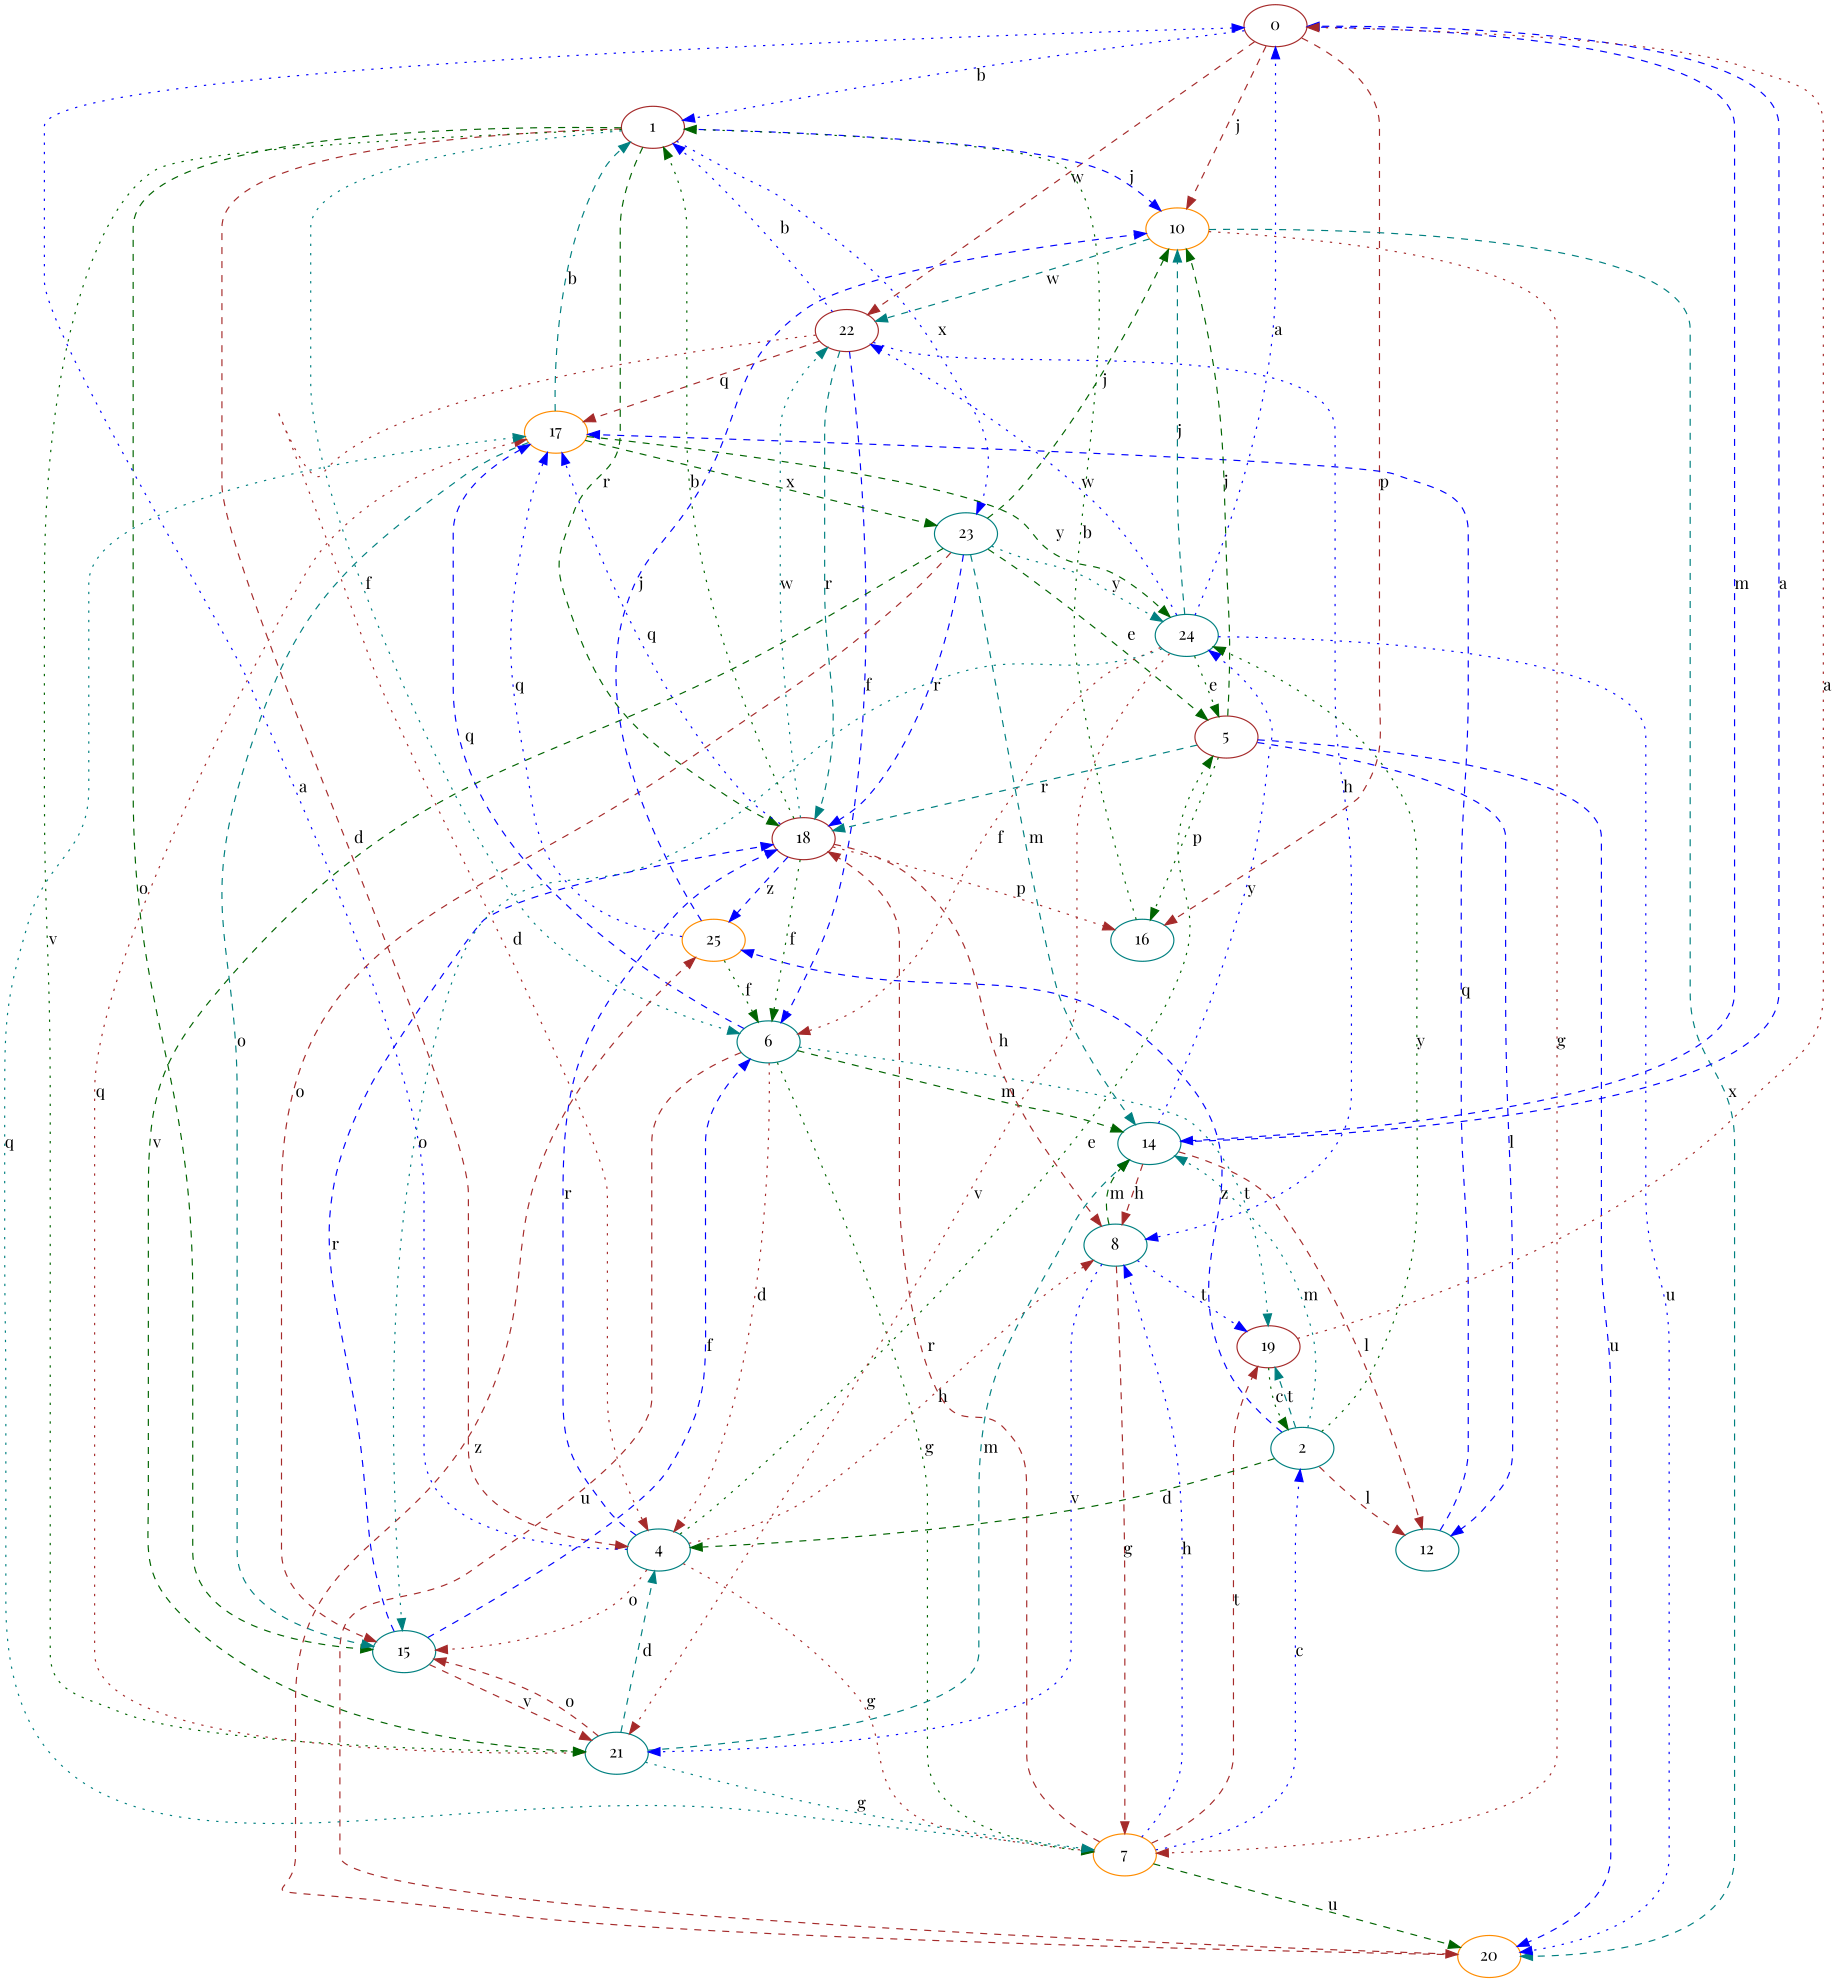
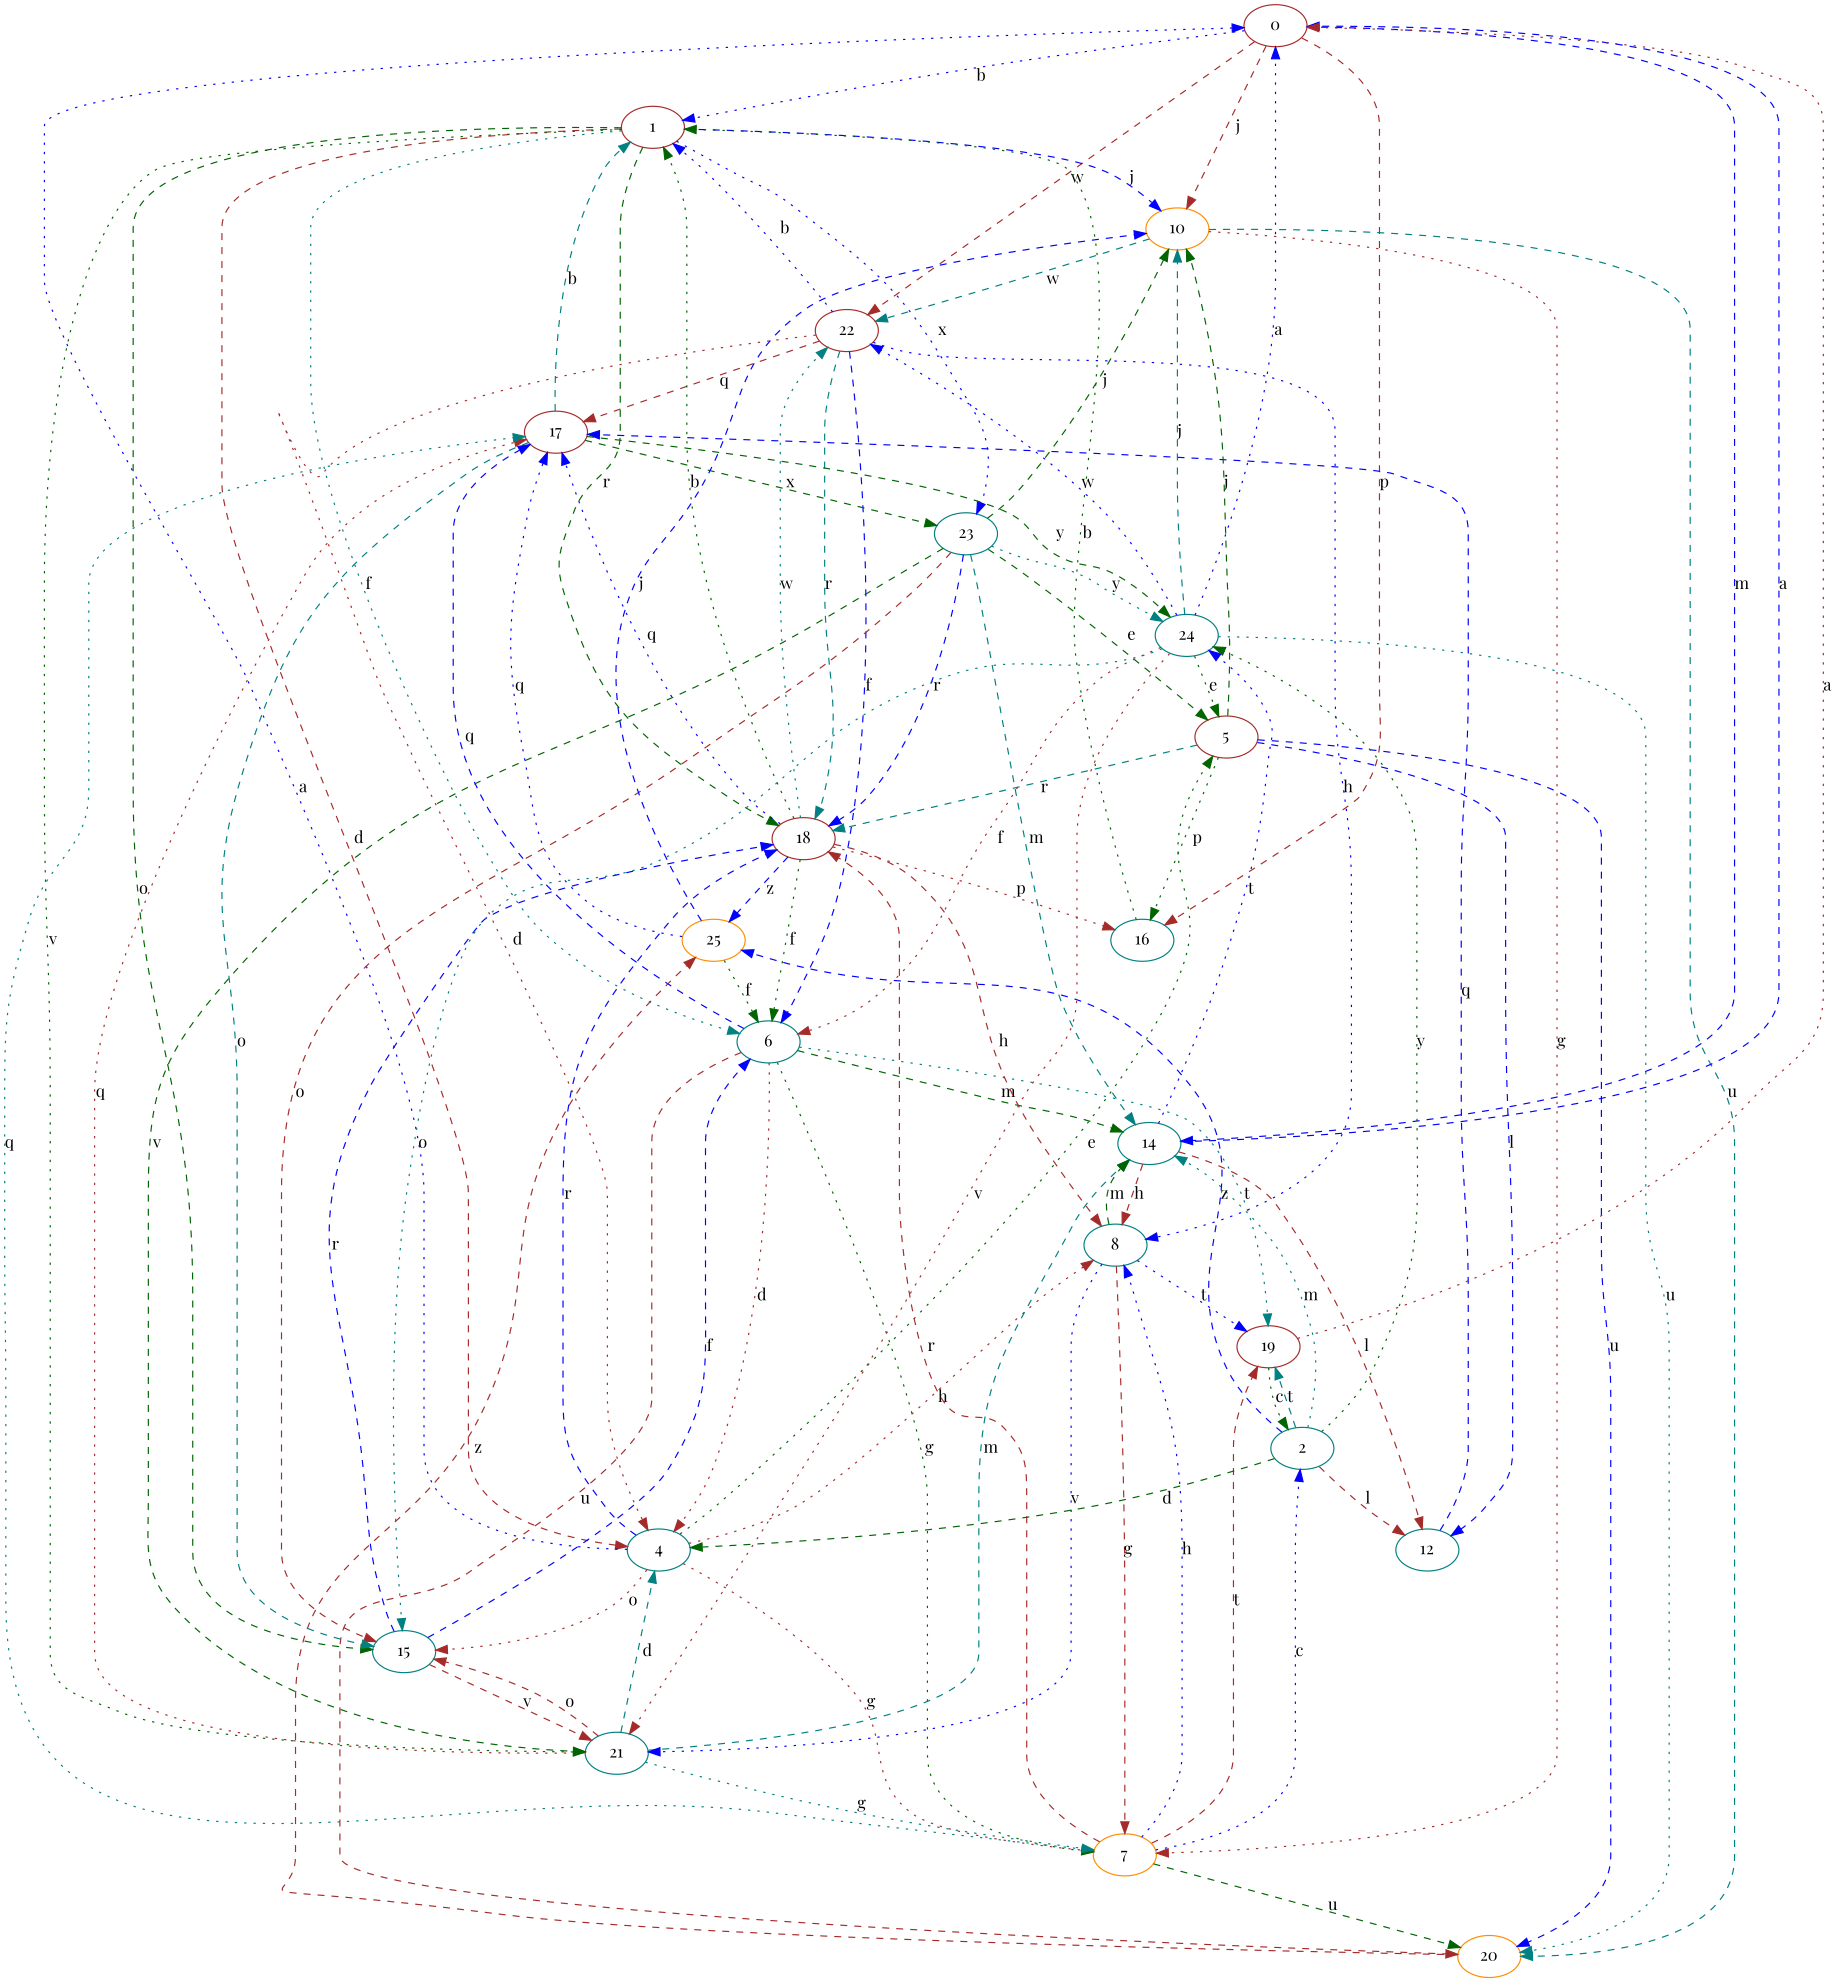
node "17": color darkorange -> brown
edge "14" -> "24": label "y" -> "t"
edge "10" -> "20": label "x" -> "u"
edge "24" -> "20": color blue -> teal
